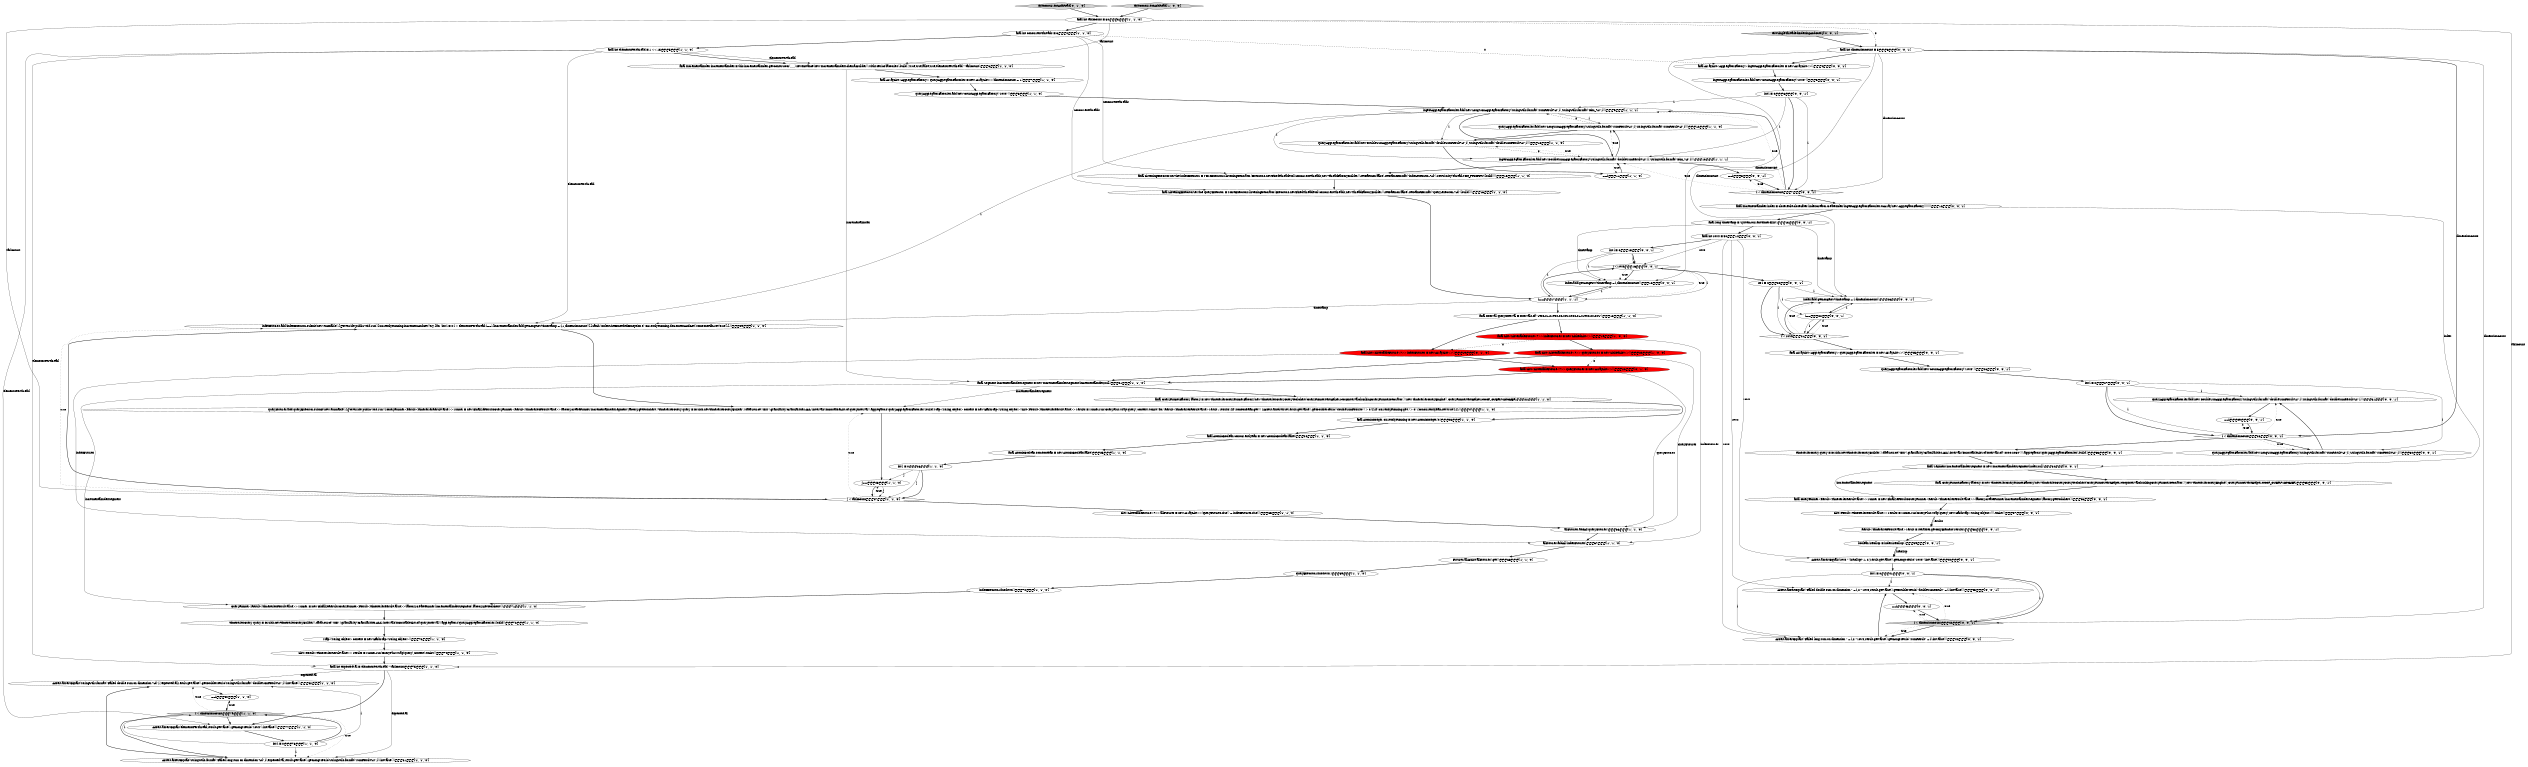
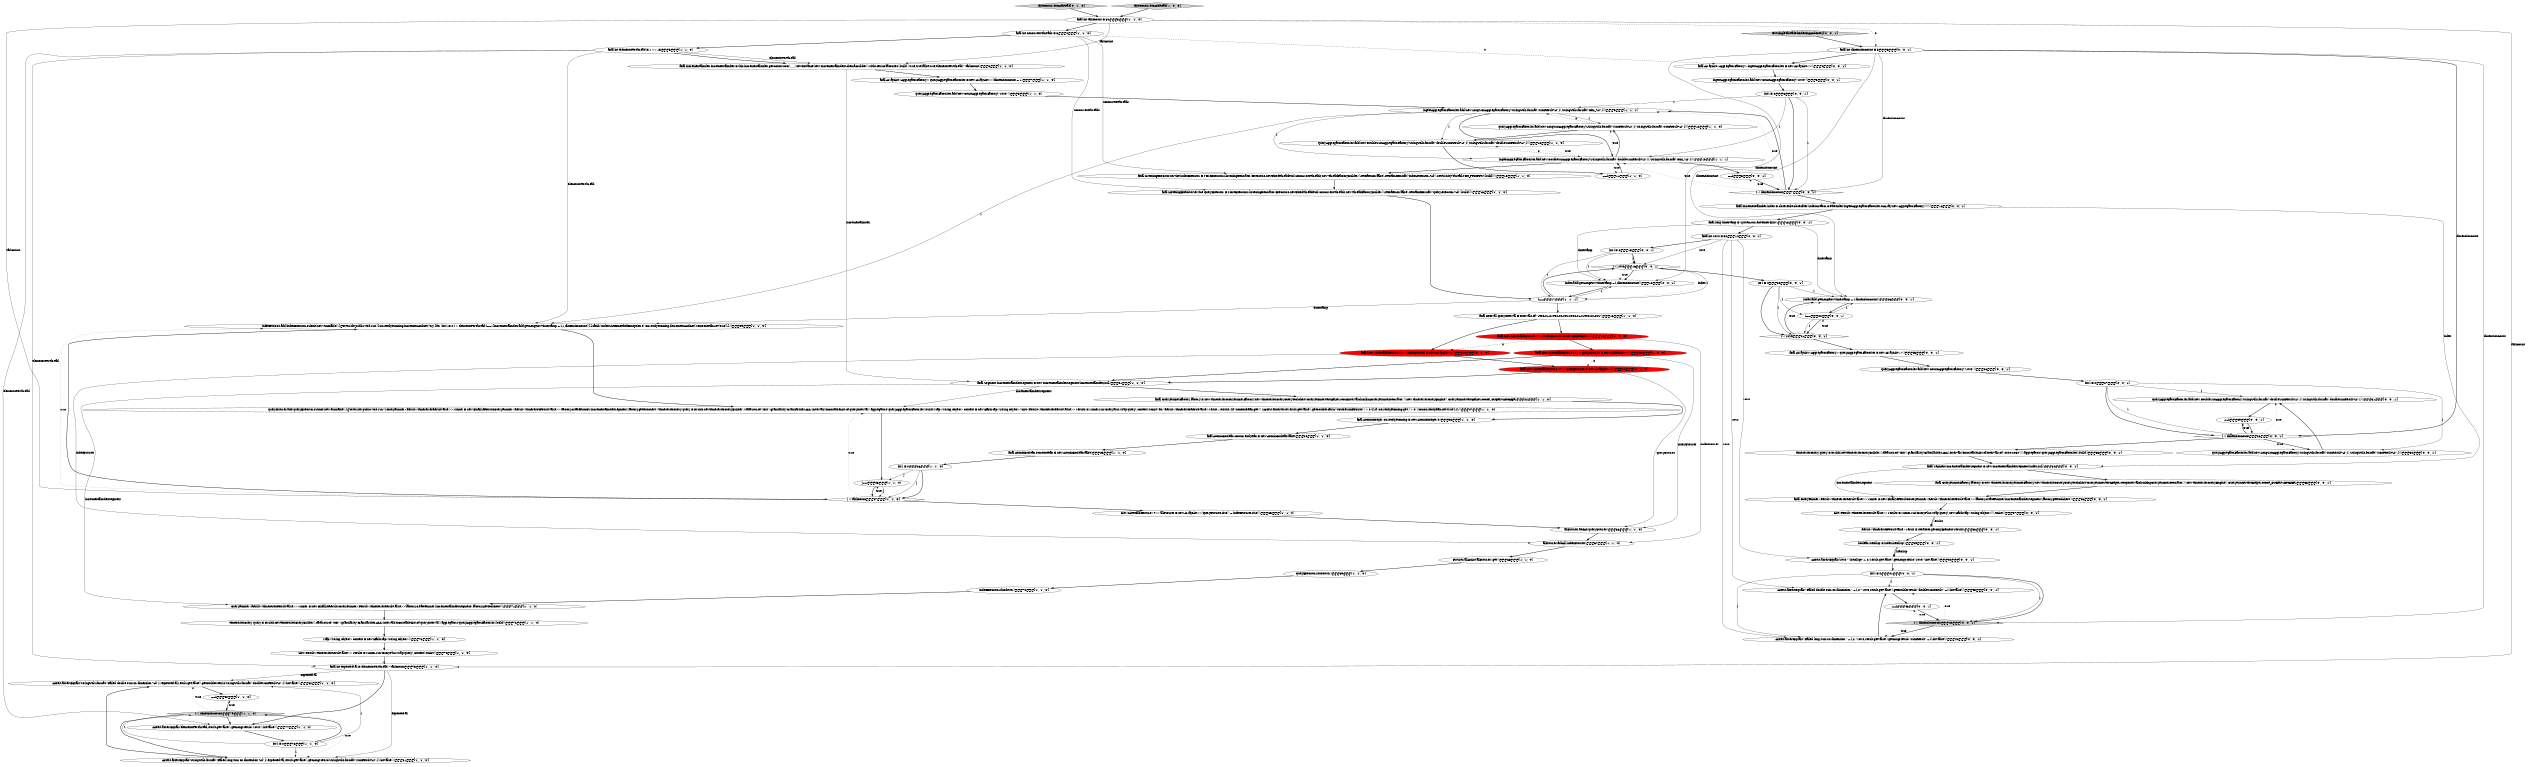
edge "i < rows@@@16@@@['0', '0', '1']" -> "i++@@@17@@@['1', '1', '1']": label "true" -> "index"
edge "i < dimensionCount@@@28@@@['0', '0', '1']" -> "++i@@@29@@@['0', '0', '1']": style dotted -> bold
